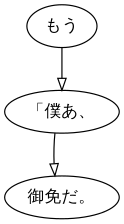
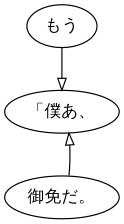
edge "「僕あ、" -> "御免だ。": reversed
